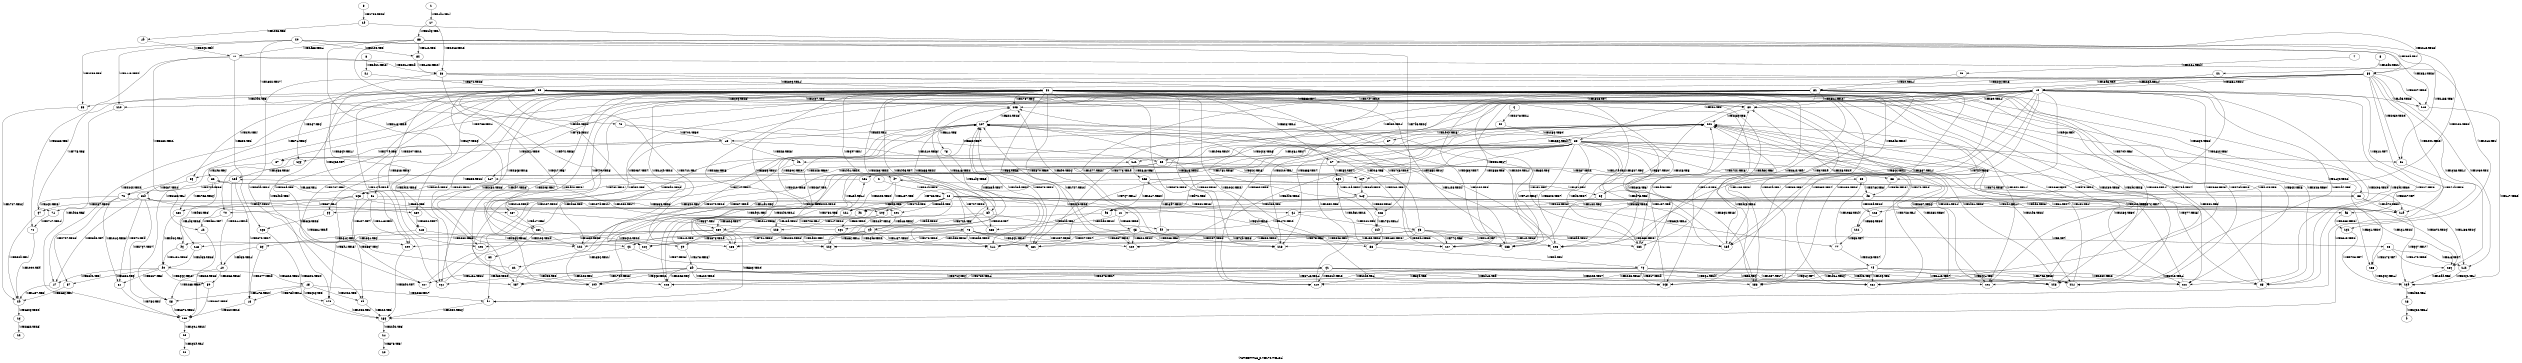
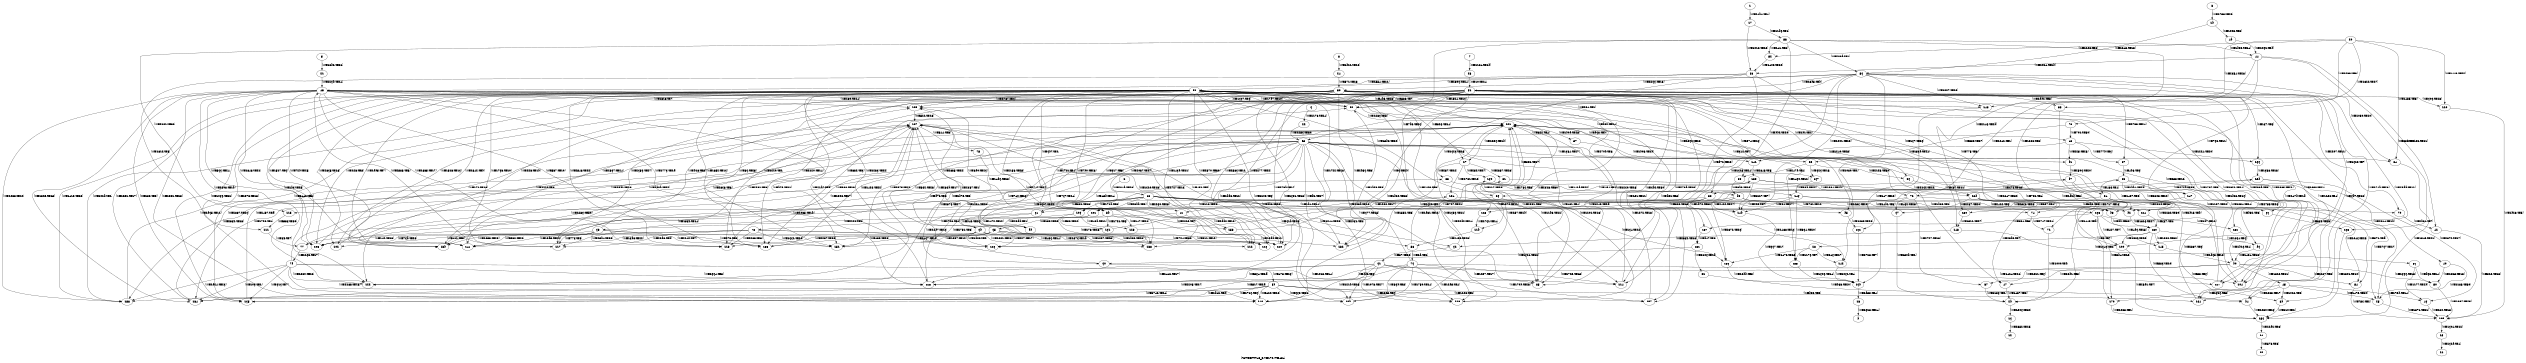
edge "27" -> "81": added, label "(w=2337,t=28)"
edge "35" -> "147": now "82" -> "147"
edge "73" -> "126": now "106" -> "126"
edge "36" -> "40": now "36" -> "50"
